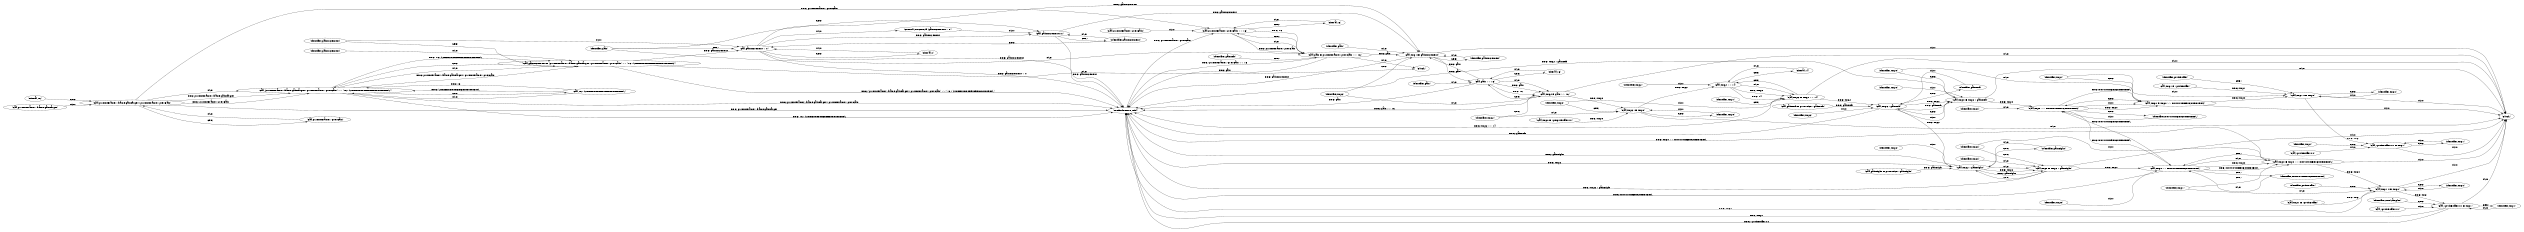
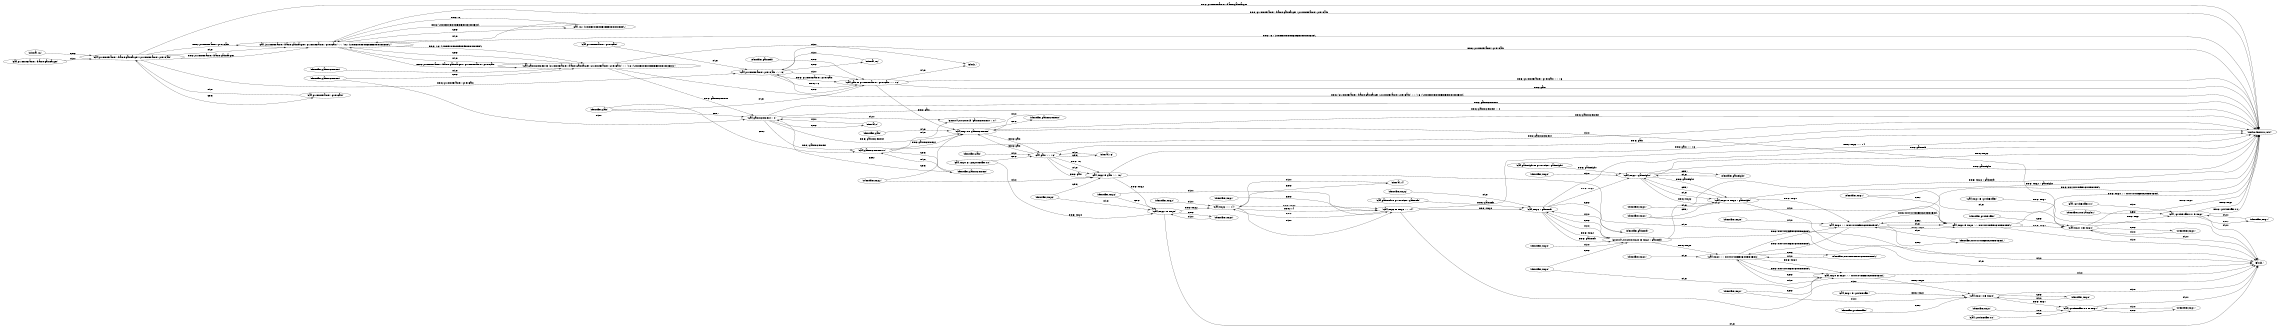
edge "(ControlStructure,if (gainIncrement < 0))" -> "(Call,gainIncrement++)": reversed
edge "(MethodReturn,void)" -> "(Call,pWTIntFrame->prevGain << 16)": reversed
edge "(Call,tmp2 = gain >> 16)" -> "(Call,gain >> 16)": now "(Call,tmp0 = *pInputBuffer++)" -> "(Call,gain >> 16)"
node "(Call,tmp0 = tmp2 * gainLeft)": label "(Call,tmp0 = tmp2 * gainLeft)" -> "(ControlStructure,tmp0 = tmp2 * gainLeft)"
